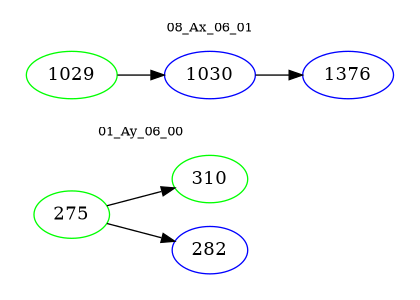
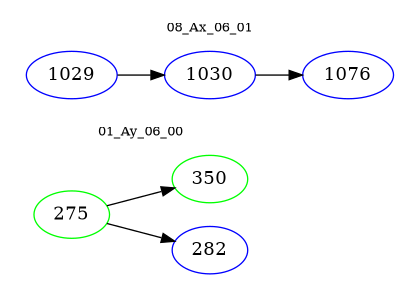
node "1029": color green -> blue
node "1376": label "1376" -> "1076"
node "310": label "310" -> "350"
